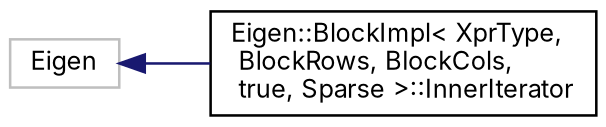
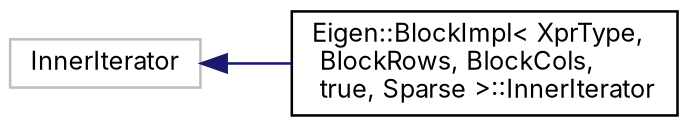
node "Eigen": label "Eigen" -> "InnerIterator"
